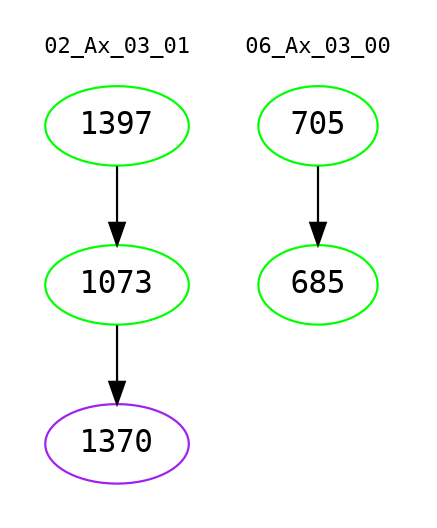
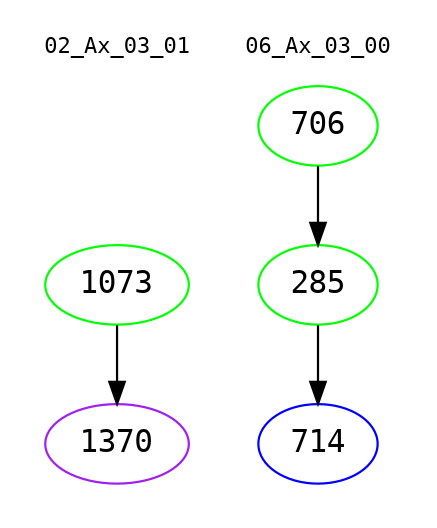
node "1397": removed
node "705": label "705" -> "706"
node "685": label "685" -> "285"
node "714": added
